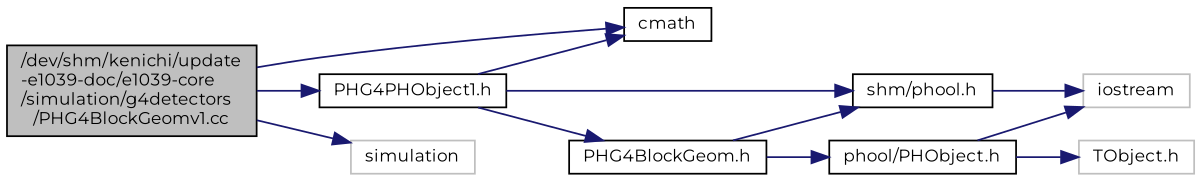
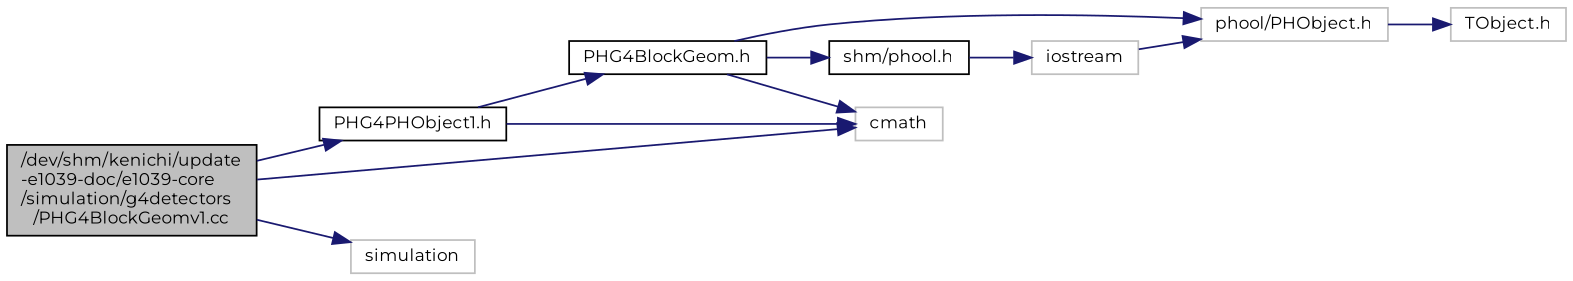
node "cmath": color black -> grey75
edge "PHG4PHObject1.h" -> "shm/phool.h": removed
edge "PHG4BlockGeom.h" -> "cmath": added
edge "phool/PHObject.h" -> "iostream": reversed
node "phool/PHObject.h": color black -> grey75
